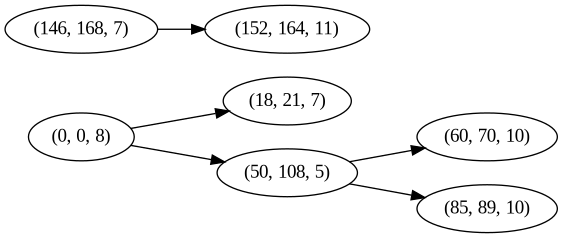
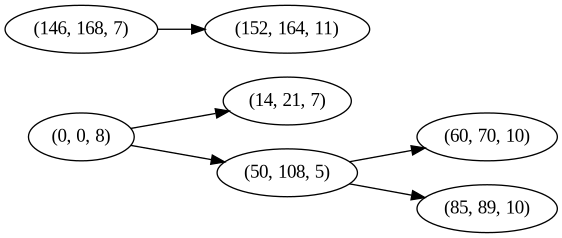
node "(18, 21, 7)": label "(18, 21, 7)" -> "(14, 21, 7)"
